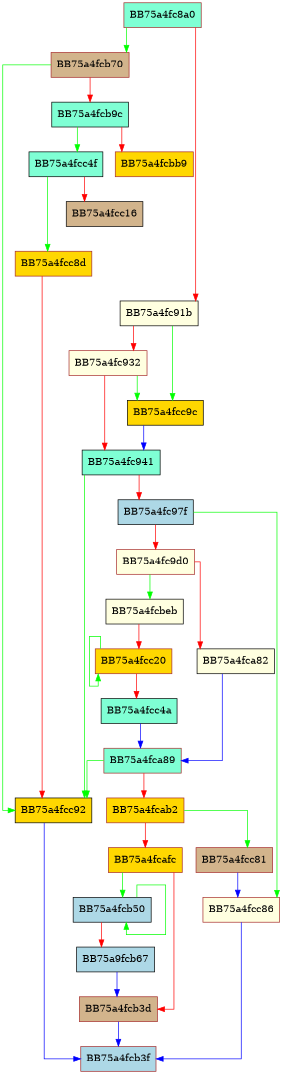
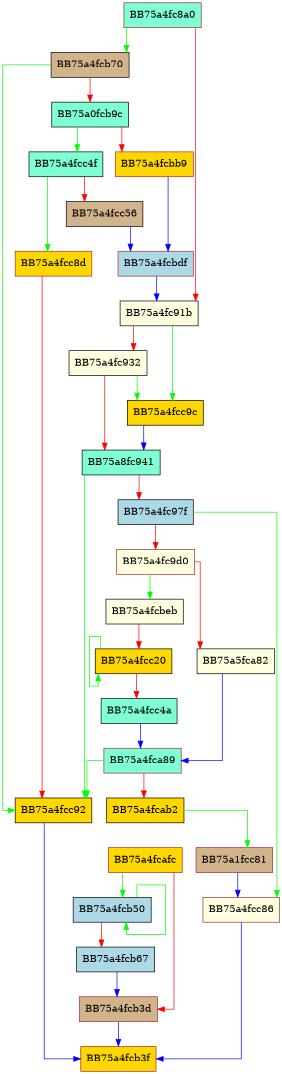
node "BB75a4fcb70": color brown -> black
node "BB75a4fcb9c": label "BB75a4fcb9c" -> "BB75a0fcb9c"
node "BB75a4fcc16": label "BB75a4fcc16" -> "BB75a4fcc56"
node "BB75a4fcbdf": added
node "BB75a4fc932": color brown -> black
node "BB75a4fc941": label "BB75a4fc941" -> "BB75a8fc941"
node "BB75a4fcc20": color brown -> black
node "BB75a4fca82": label "BB75a4fca82" -> "BB75a5fca82"
node "BB75a4fcab2": color brown -> black
edge "BB75a4fcab2" -> "BB75a4fcafc": removed
node "BB75a4fcc81": label "BB75a4fcc81" -> "BB75a1fcc81"
node "BB75a9fcb67": label "BB75a9fcb67" -> "BB75a4fcb67"
node "BB75a4fcb3f": fillcolor lightblue -> gold
